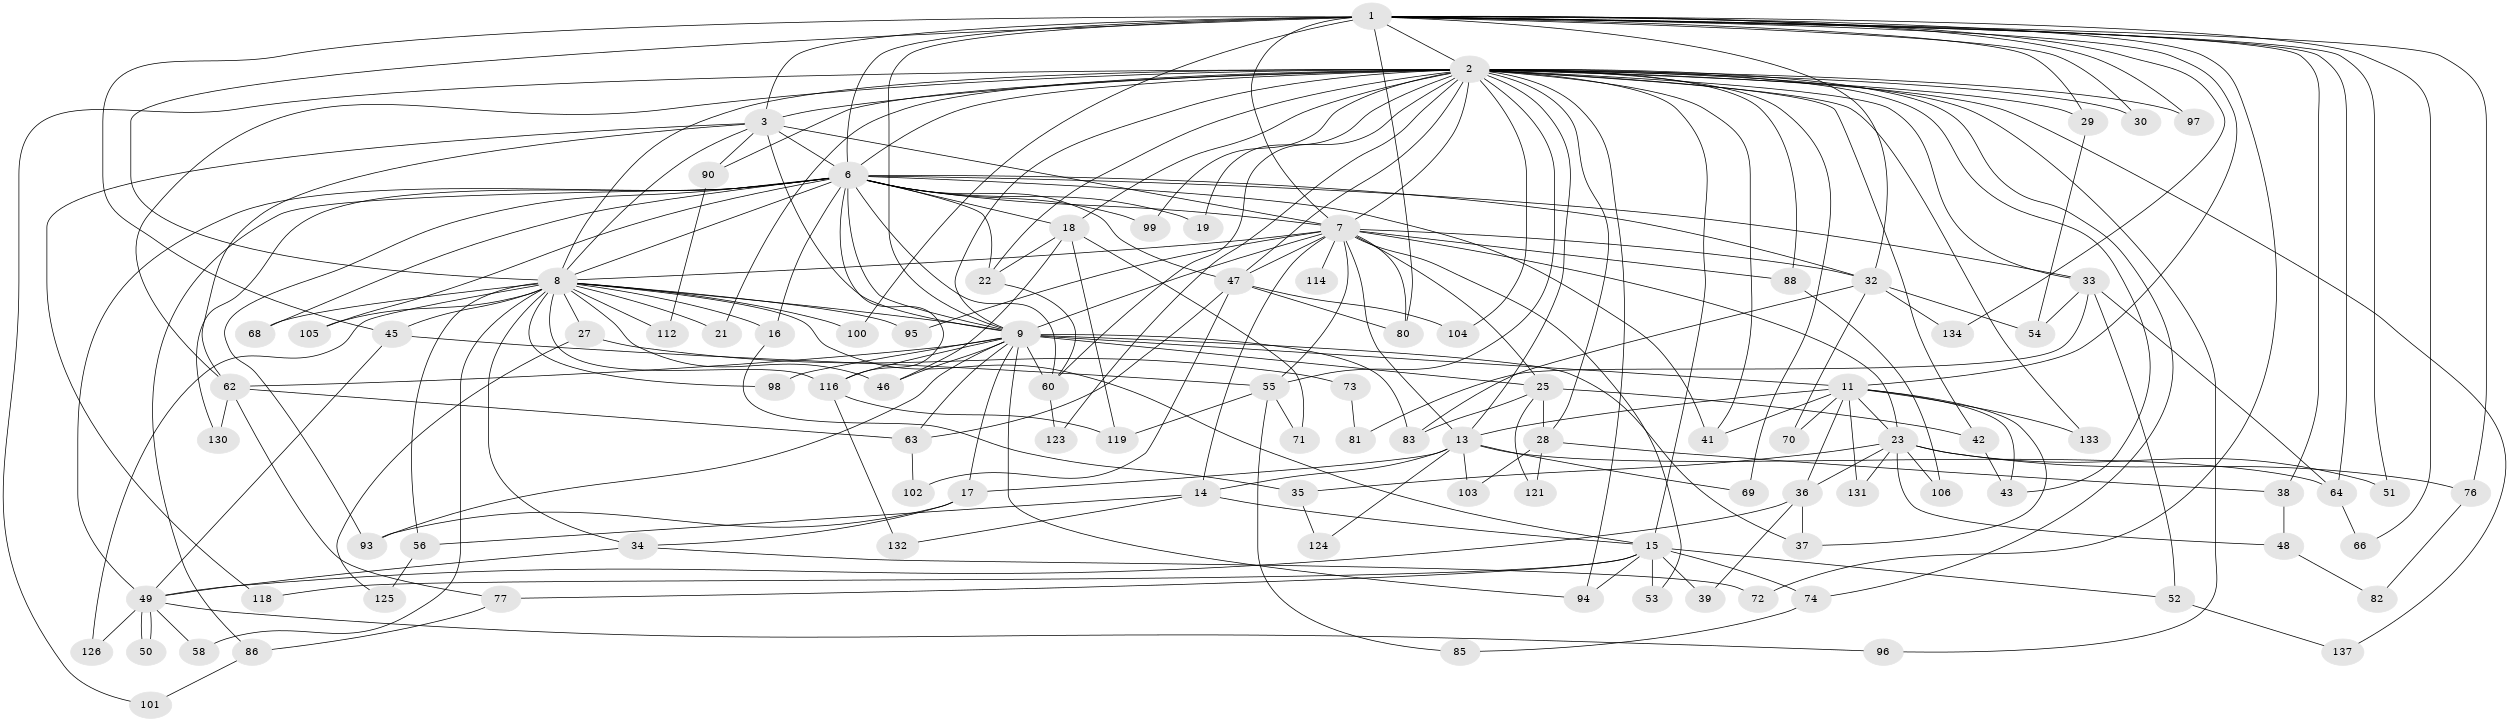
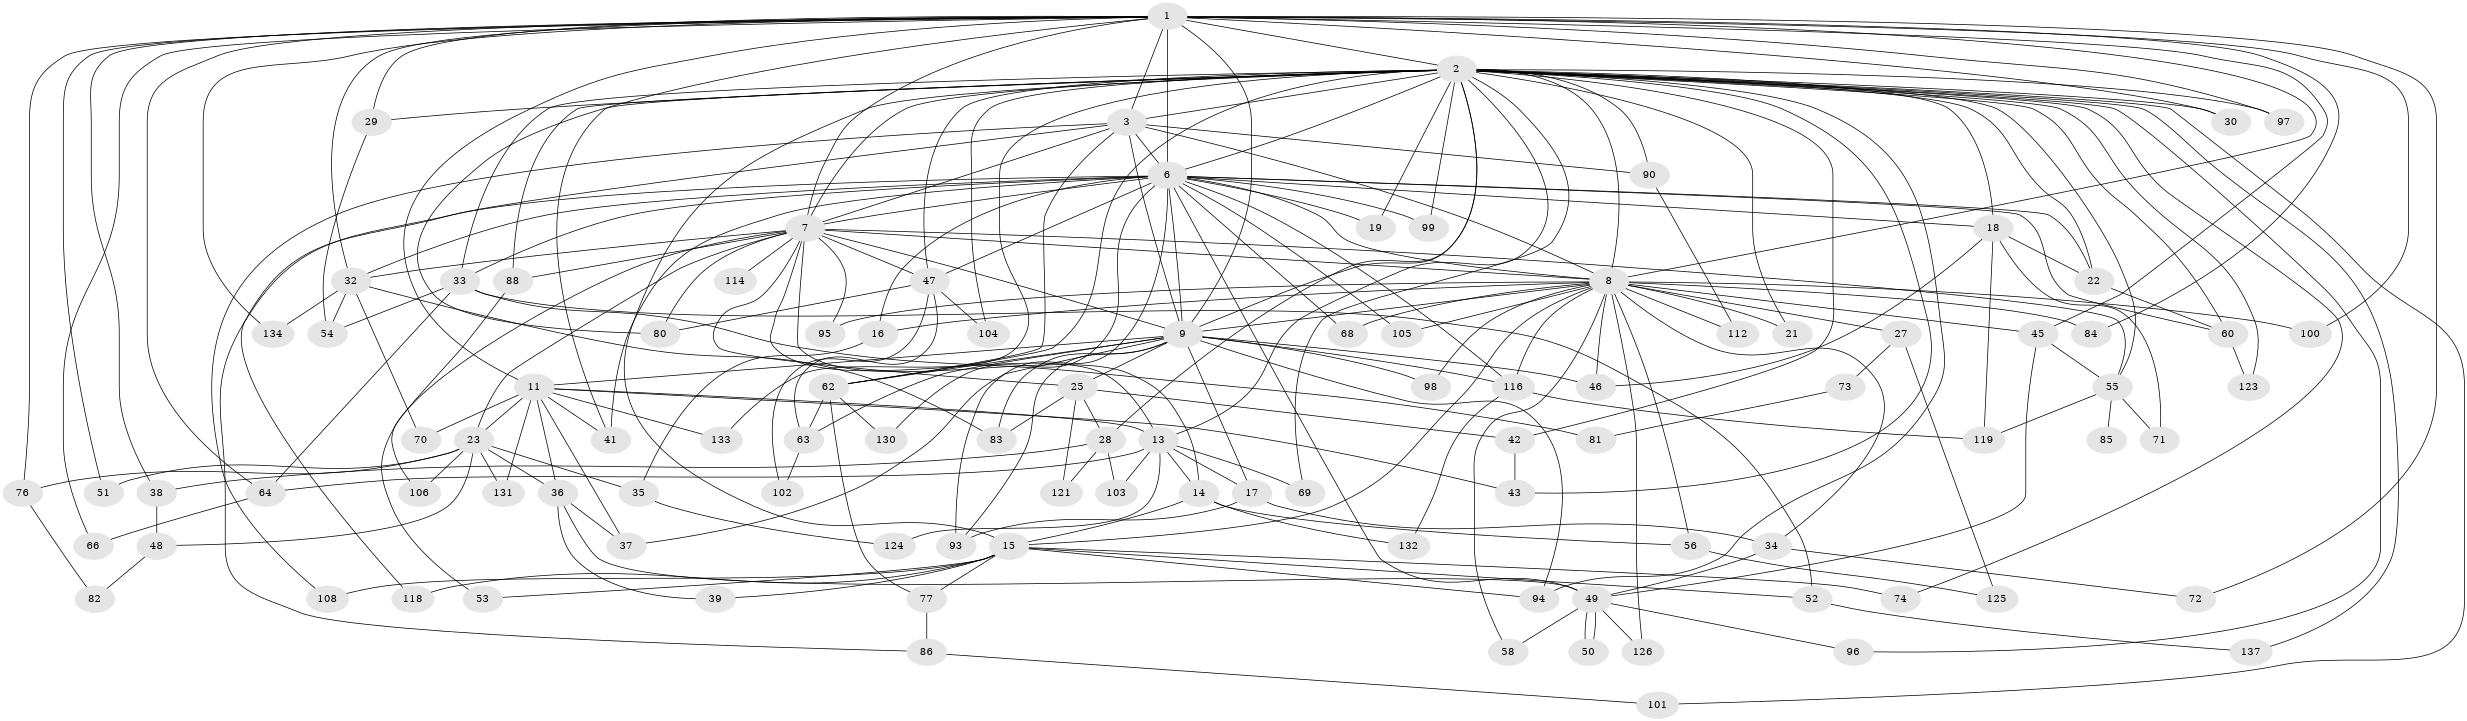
node "84": added
edge "9" -- "60": removed
node "108": added
edge "74" -- "85": removed
